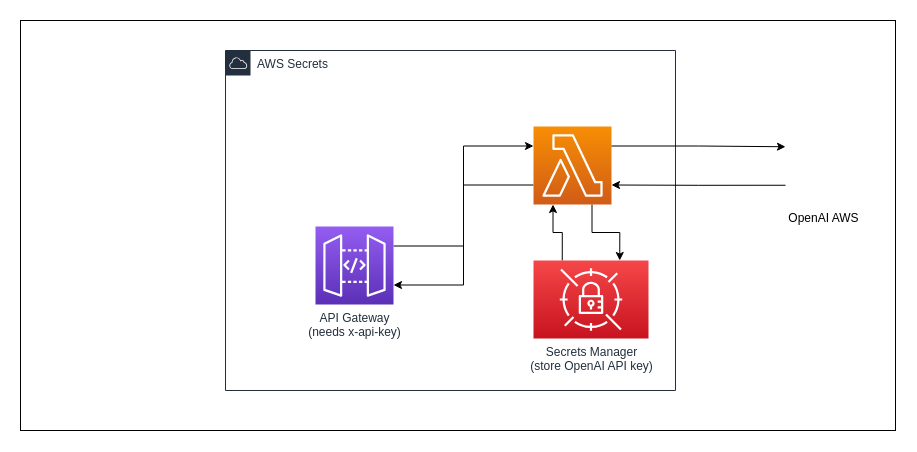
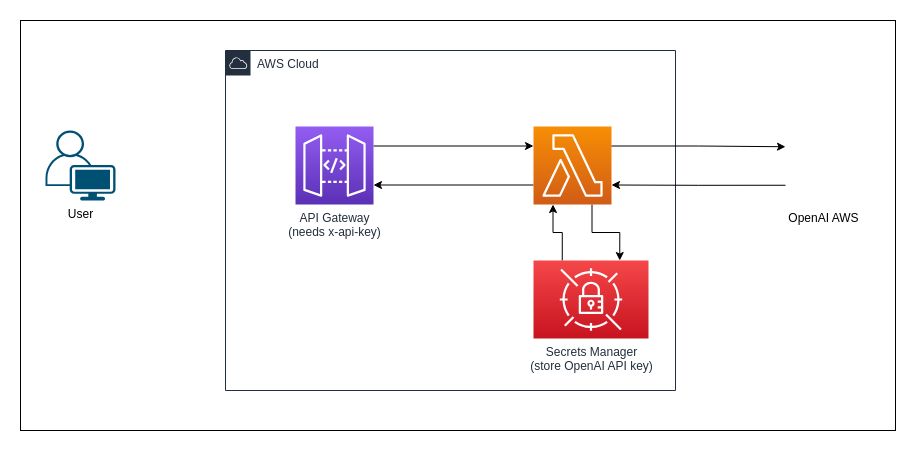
node "AWS Secrets": label "AWS Secrets" -> "AWS Cloud"
node "User": added
node "API Gateway (needs x-api-key)": moved (355, 266) -> (335, 166)
